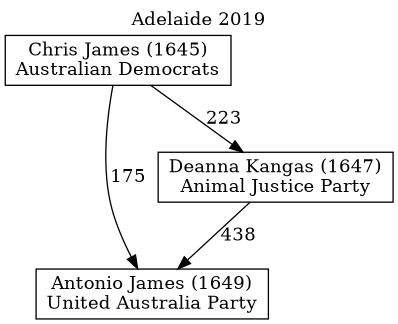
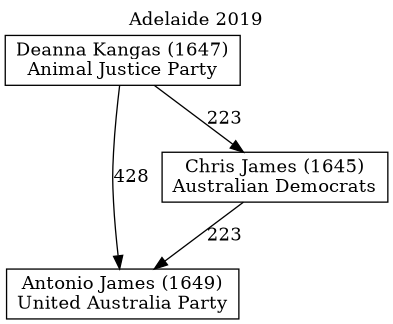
edge "Chris James (1645) Australian Democrats" -> "Deanna Kangas (1647) Animal Justice Party": reversed
edge "Chris James (1645) Australian Democrats" -> "Antonio James (1649) United Australia Party": label "175" -> "223"
edge "Deanna Kangas (1647) Animal Justice Party" -> "Antonio James (1649) United Australia Party": label "438" -> "428"
